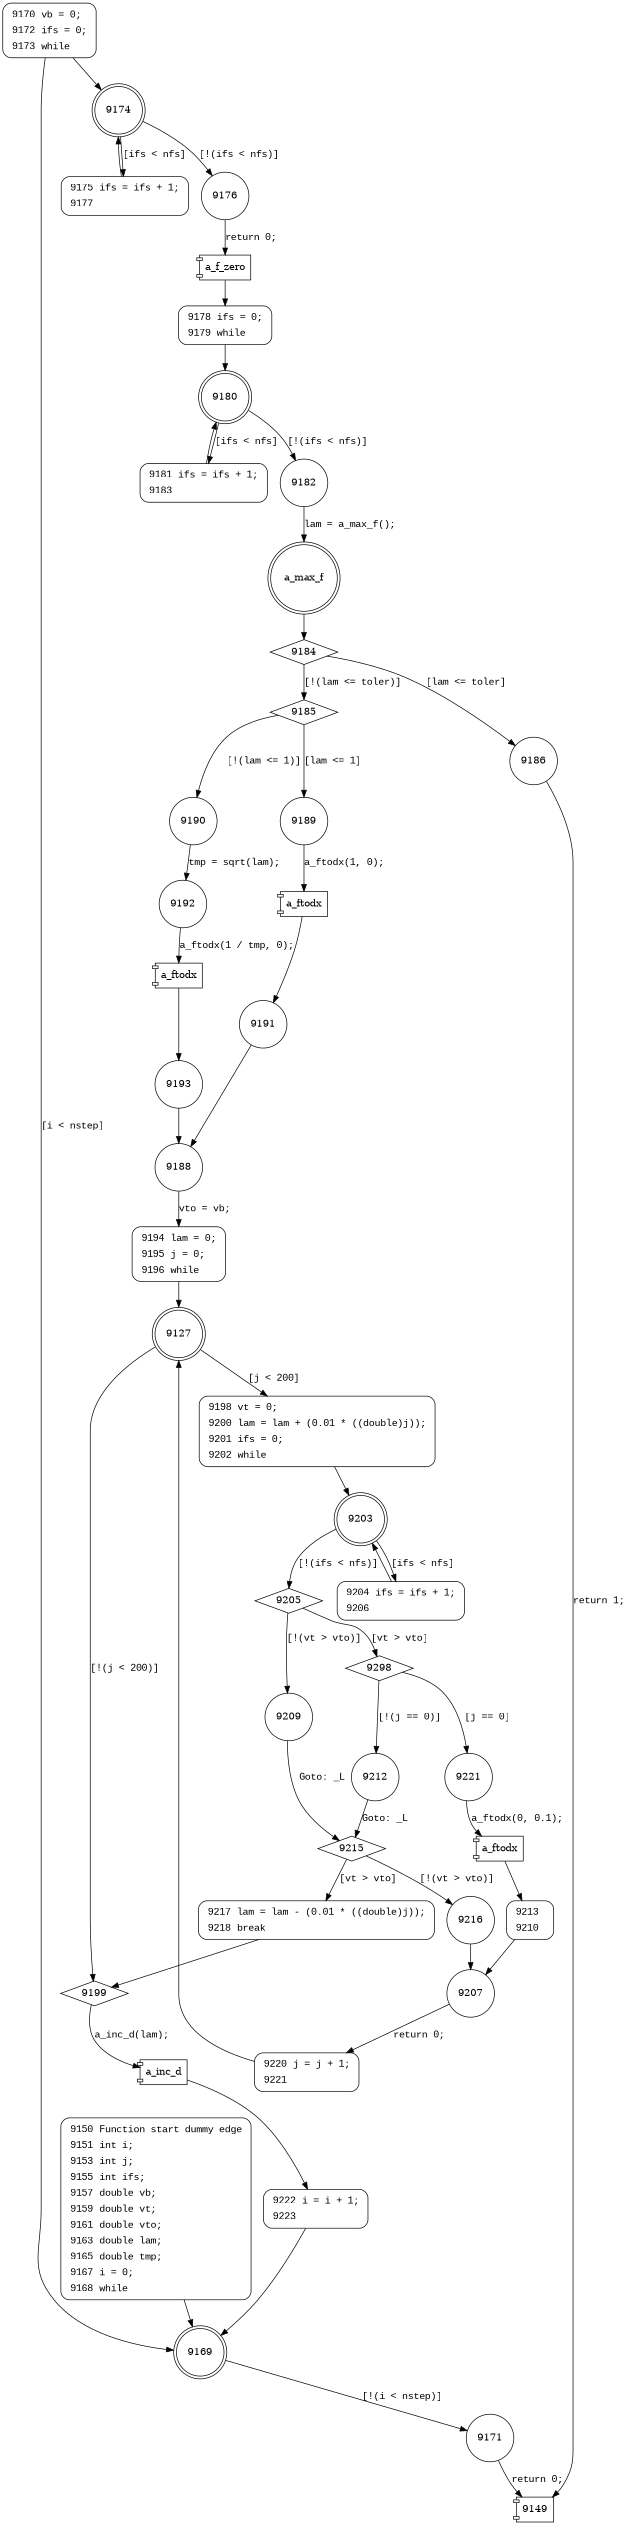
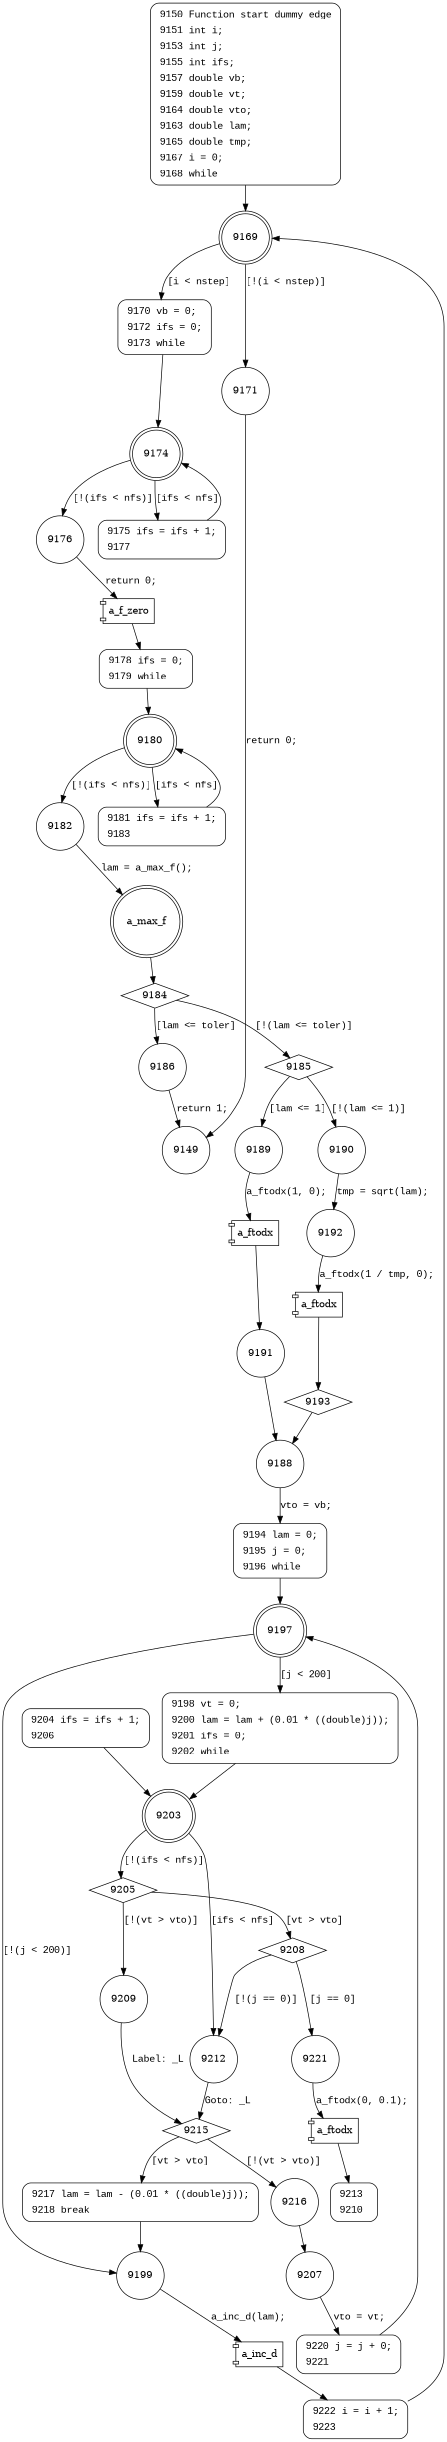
node "9193": shape circle -> diamond
edge "9170" -> "9169": reversed
node "9127": label "9127" -> "9197"
edge "9203" -> "9204": now "9203" -> "9212"
node "9298": label "9298" -> "9208"
edge "9209" -> "9215": label "Goto: _L" -> "Label: _L"
edge "9213" -> "9207": removed
node "9199": shape diamond -> circle
edge "9207" -> "9220": label "return 0;" -> "vto = vt;"
node "9220": text "j = j + 1;" -> "j = j + 0;"
node "9150": text "9161" -> "9164"
node "9149": shape component -> circle
